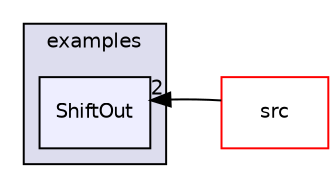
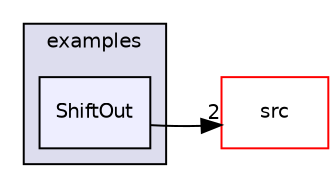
edge "src" -> "ShiftOut": reversed
